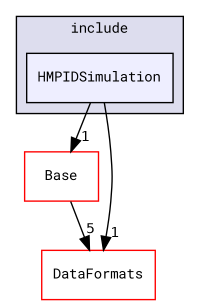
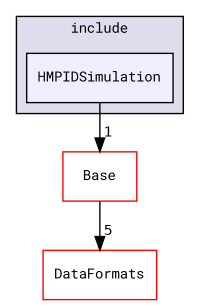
edge "HMPIDSimulation" -> "DataFormats": removed
